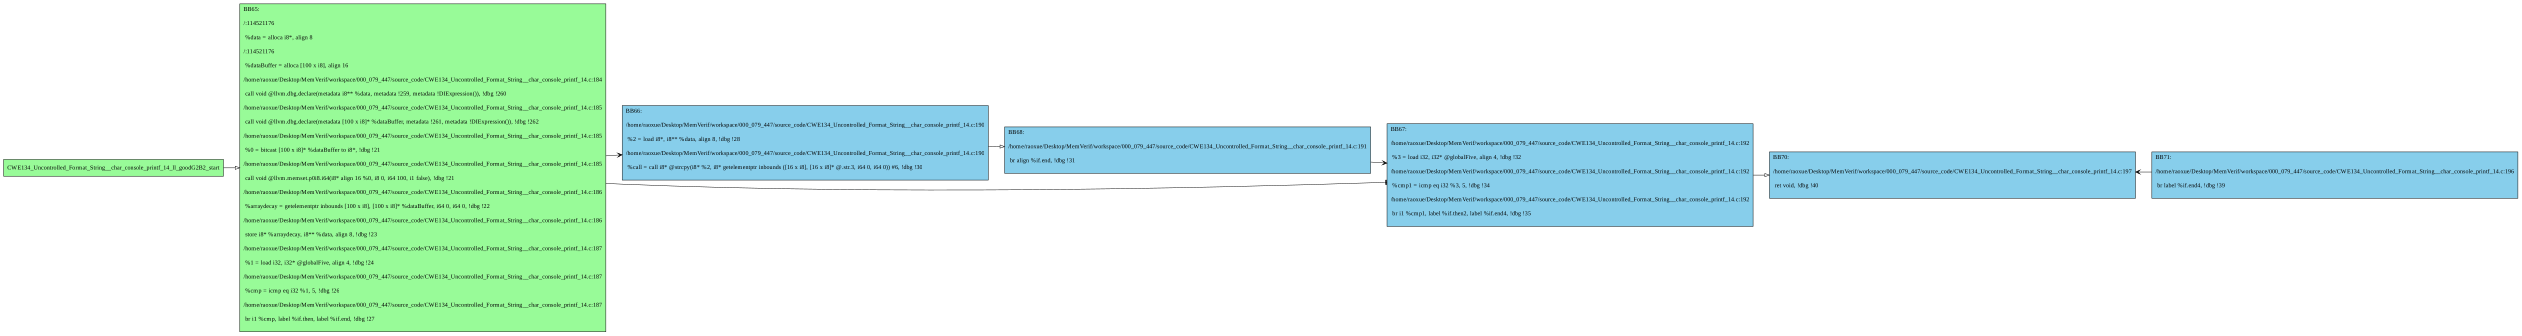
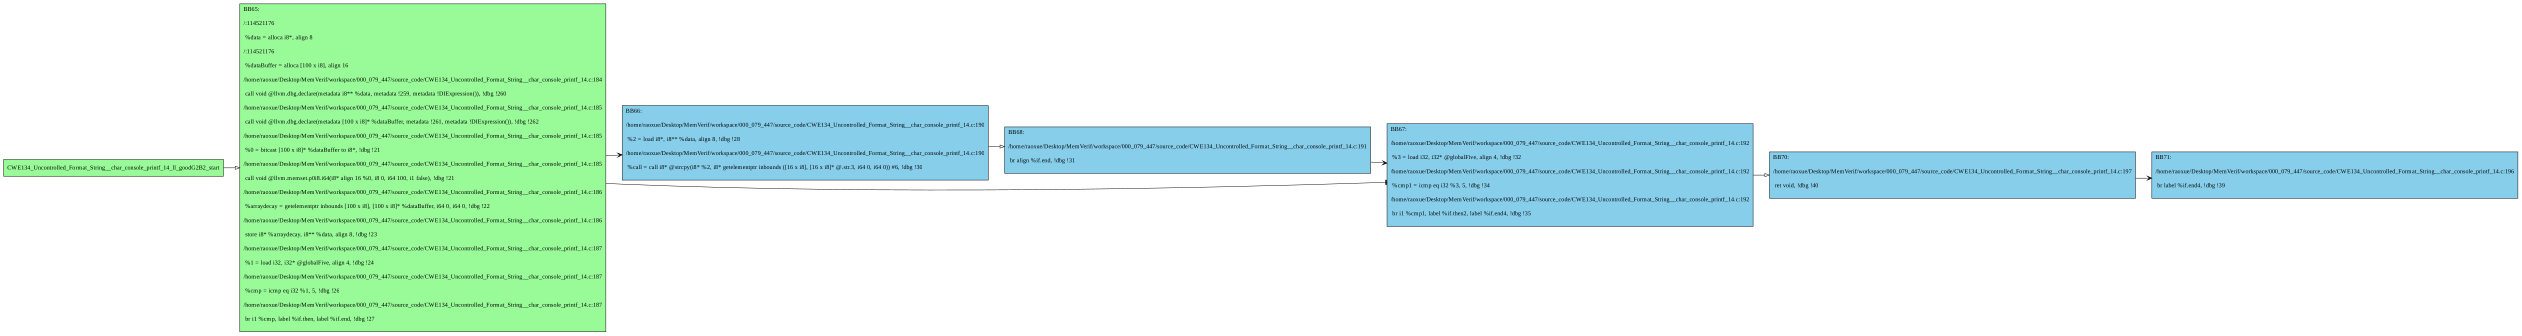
edge "BB71:" -> "BB70:": reversed
